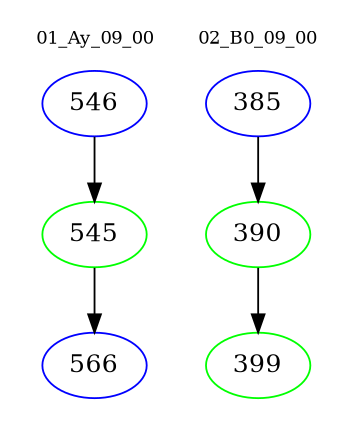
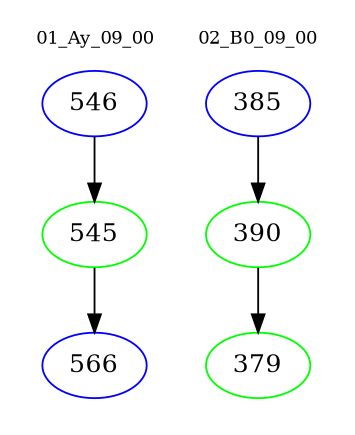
node "399": label "399" -> "379"
